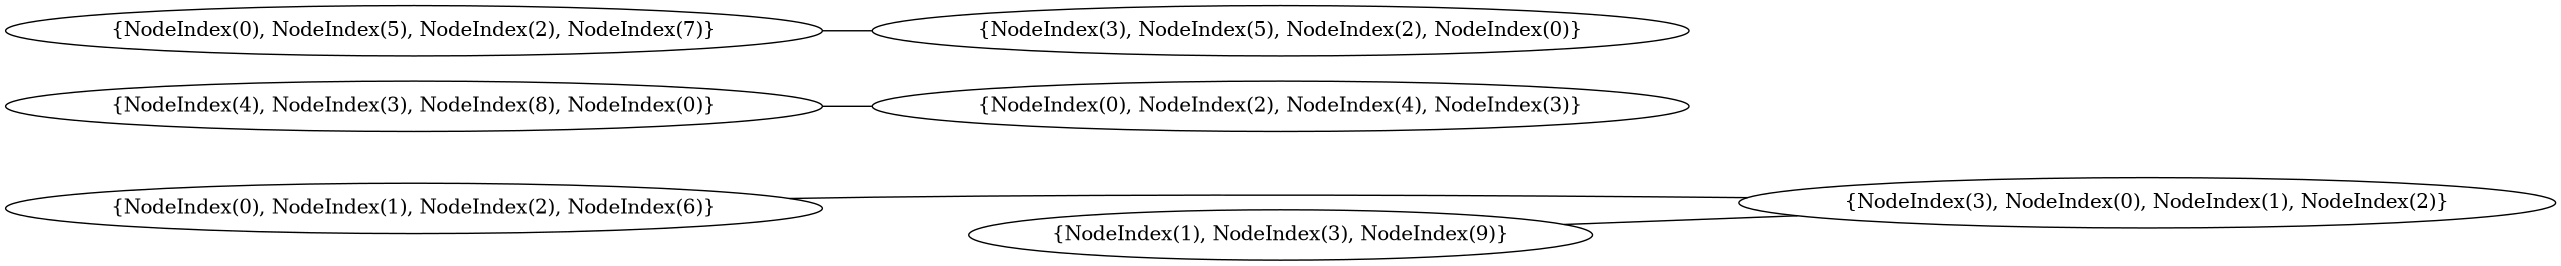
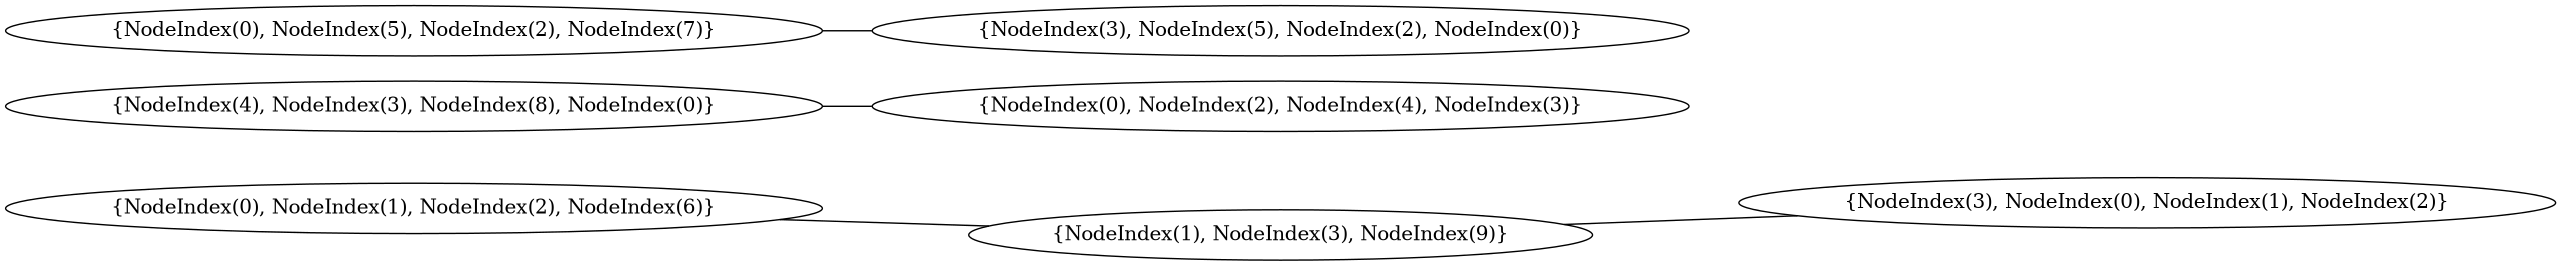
edge "{NodeIndex(3), NodeIndex(0), NodeIndex(1), NodeIndex(2)}" -- "{NodeIndex(0), NodeIndex(1), NodeIndex(2), NodeIndex(6)}": now "{NodeIndex(1), NodeIndex(3), NodeIndex(9)}" -- "{NodeIndex(0), NodeIndex(1), NodeIndex(2), NodeIndex(6)}"
